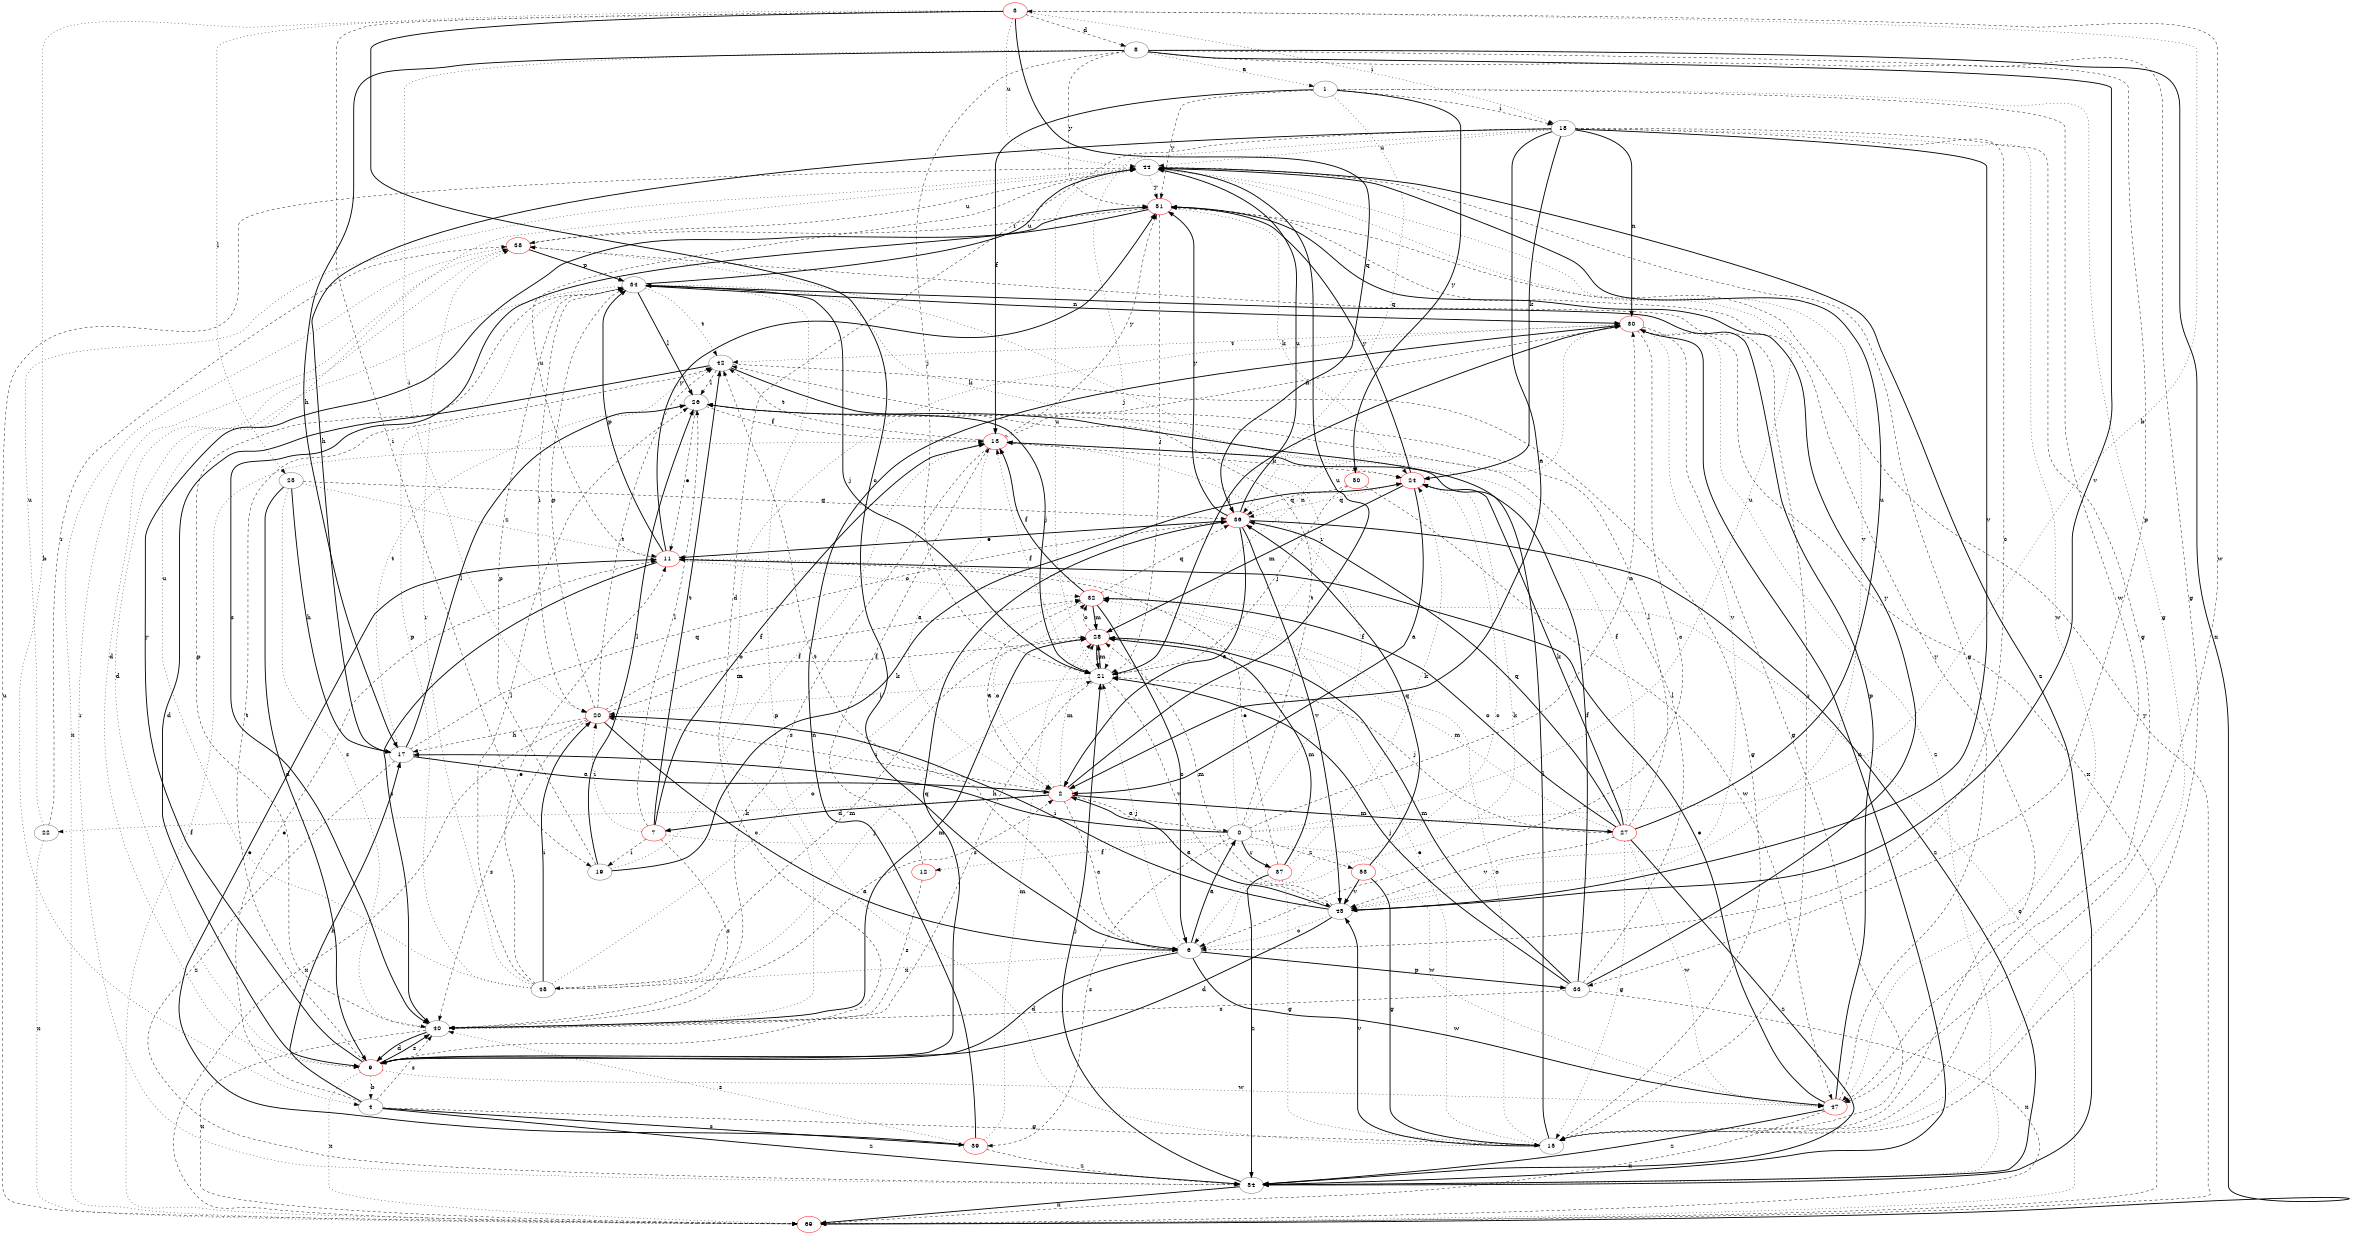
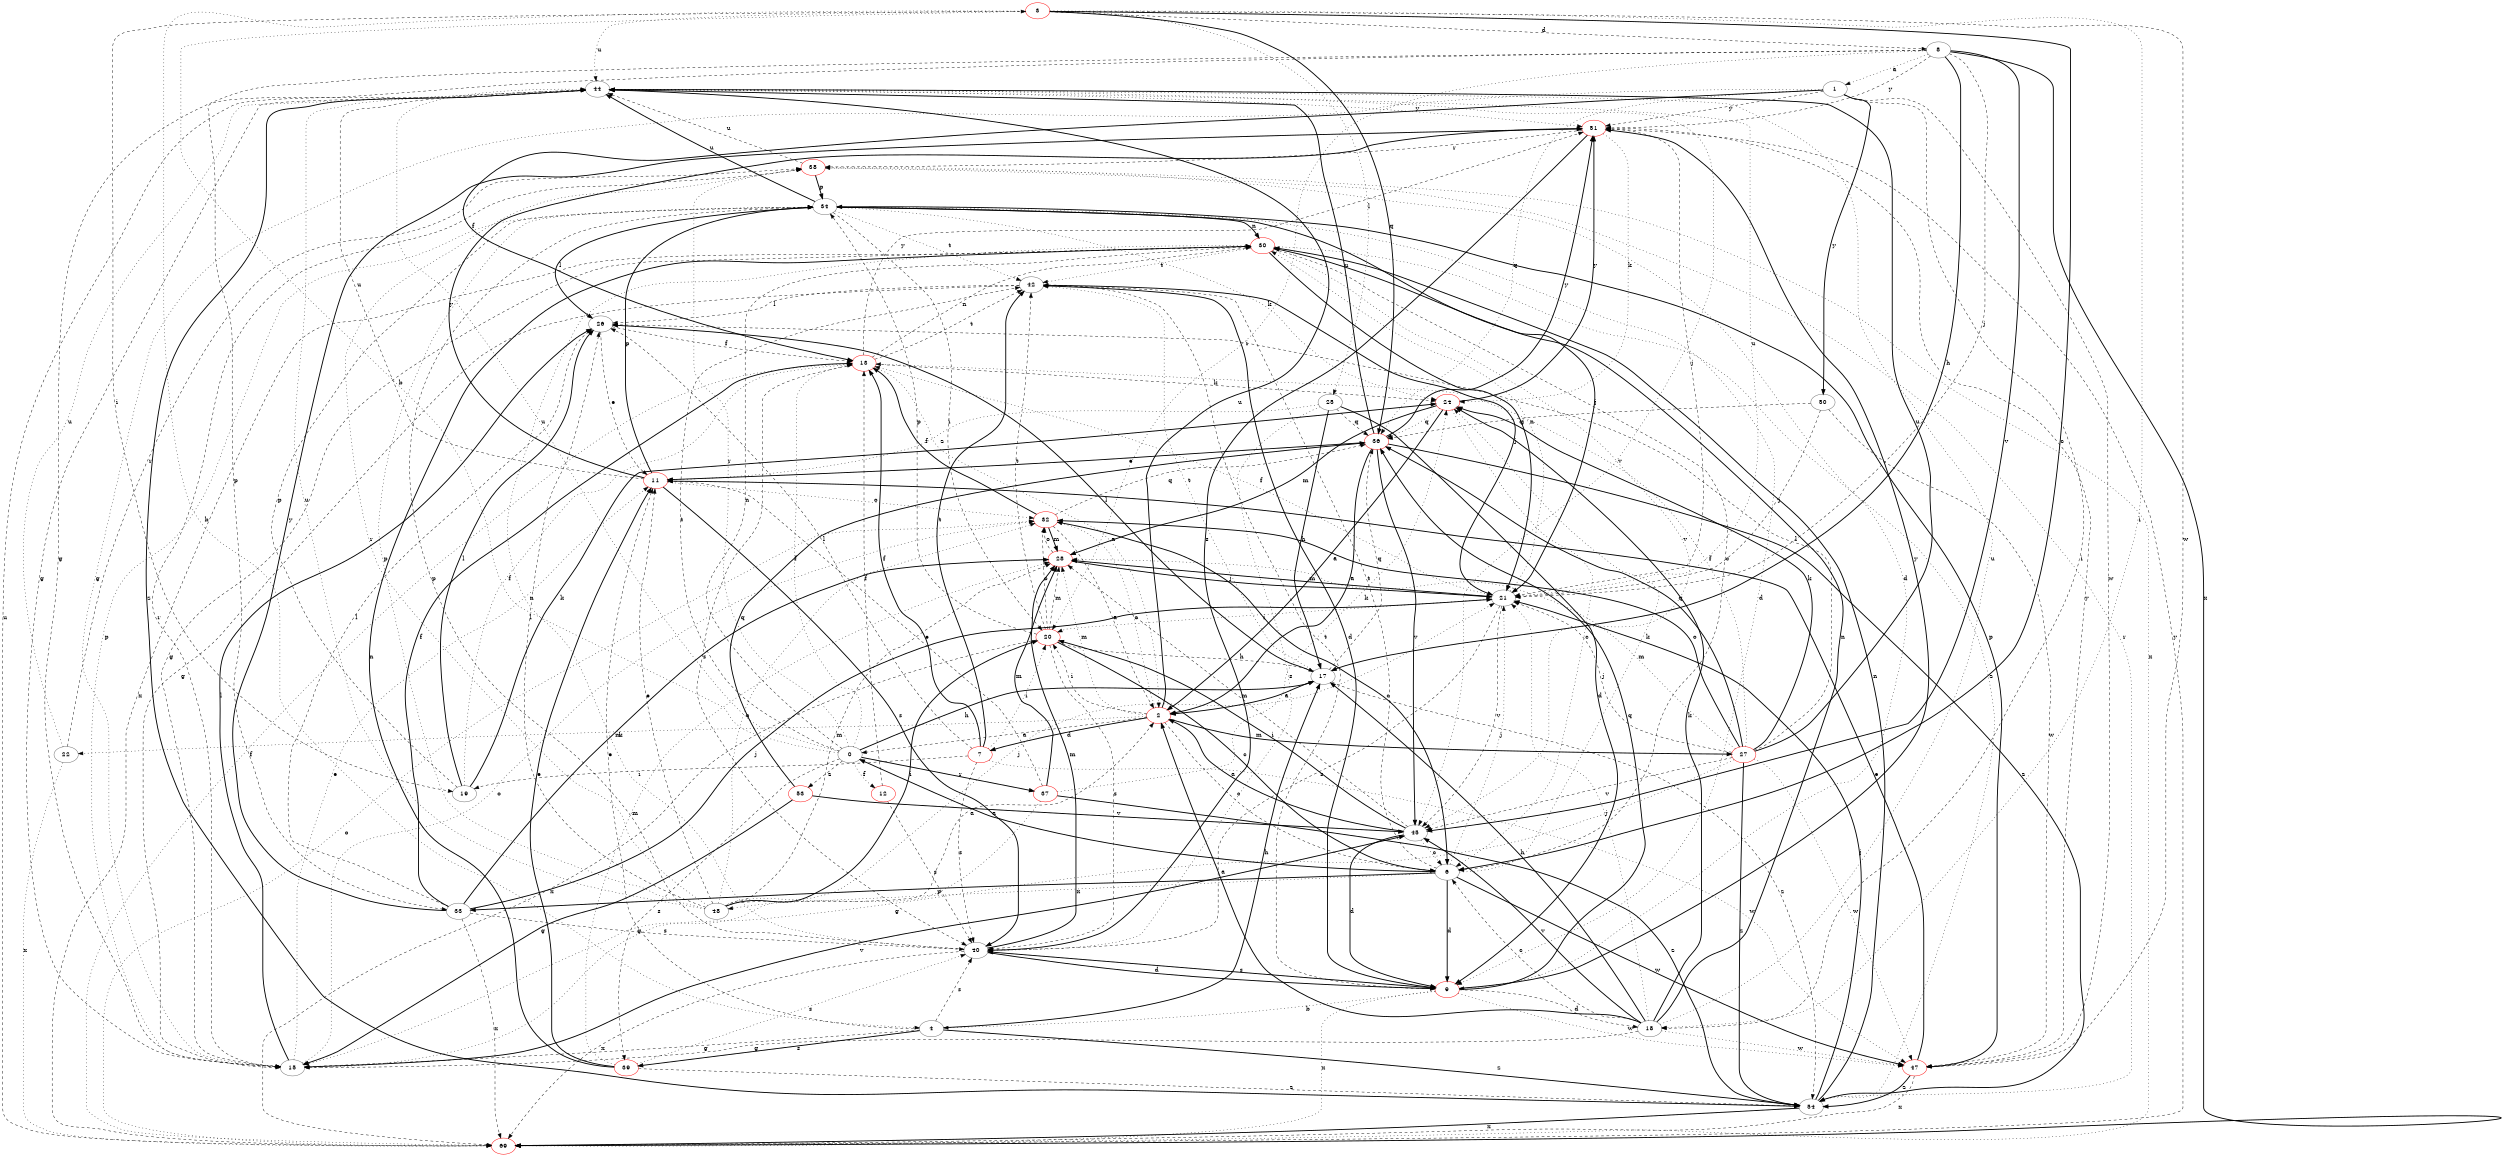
node "50": color red -> gray40
edge "18" -> "9": reversed
